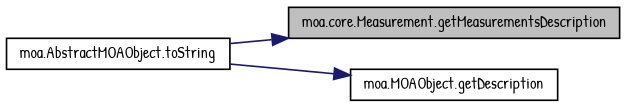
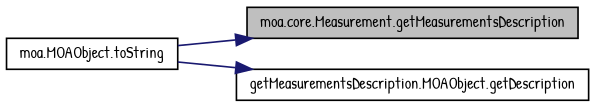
node "moa.AbstractMOAObject.toString": label "moa.AbstractMOAObject.toString" -> "moa.MOAObject.toString"
node "moa.MOAObject.getDescription": label "moa.MOAObject.getDescription" -> "getMeasurementsDescription.MOAObject.getDescription"
